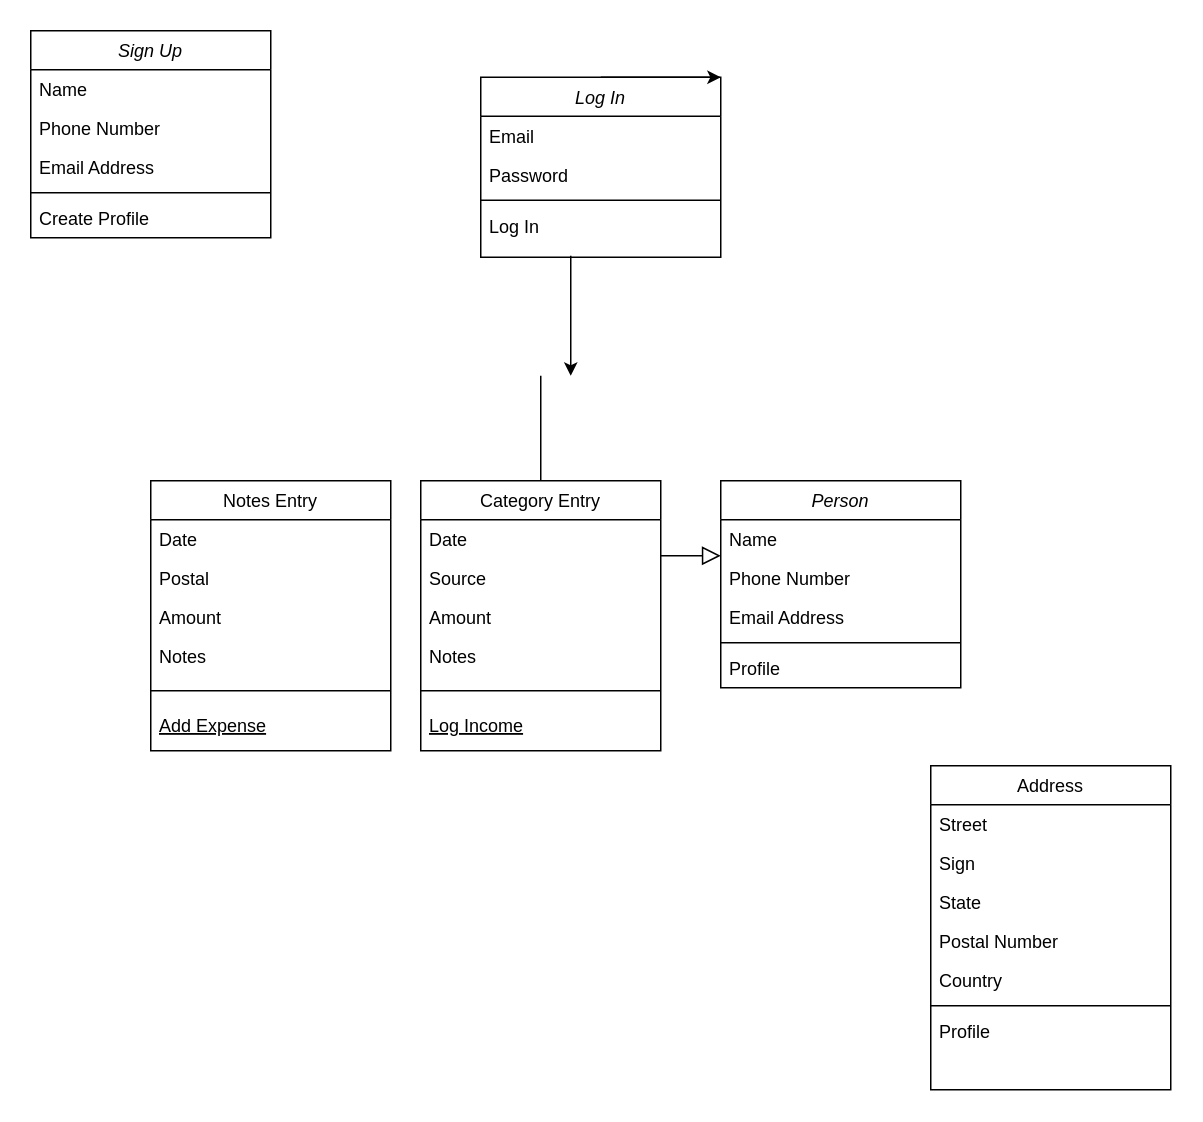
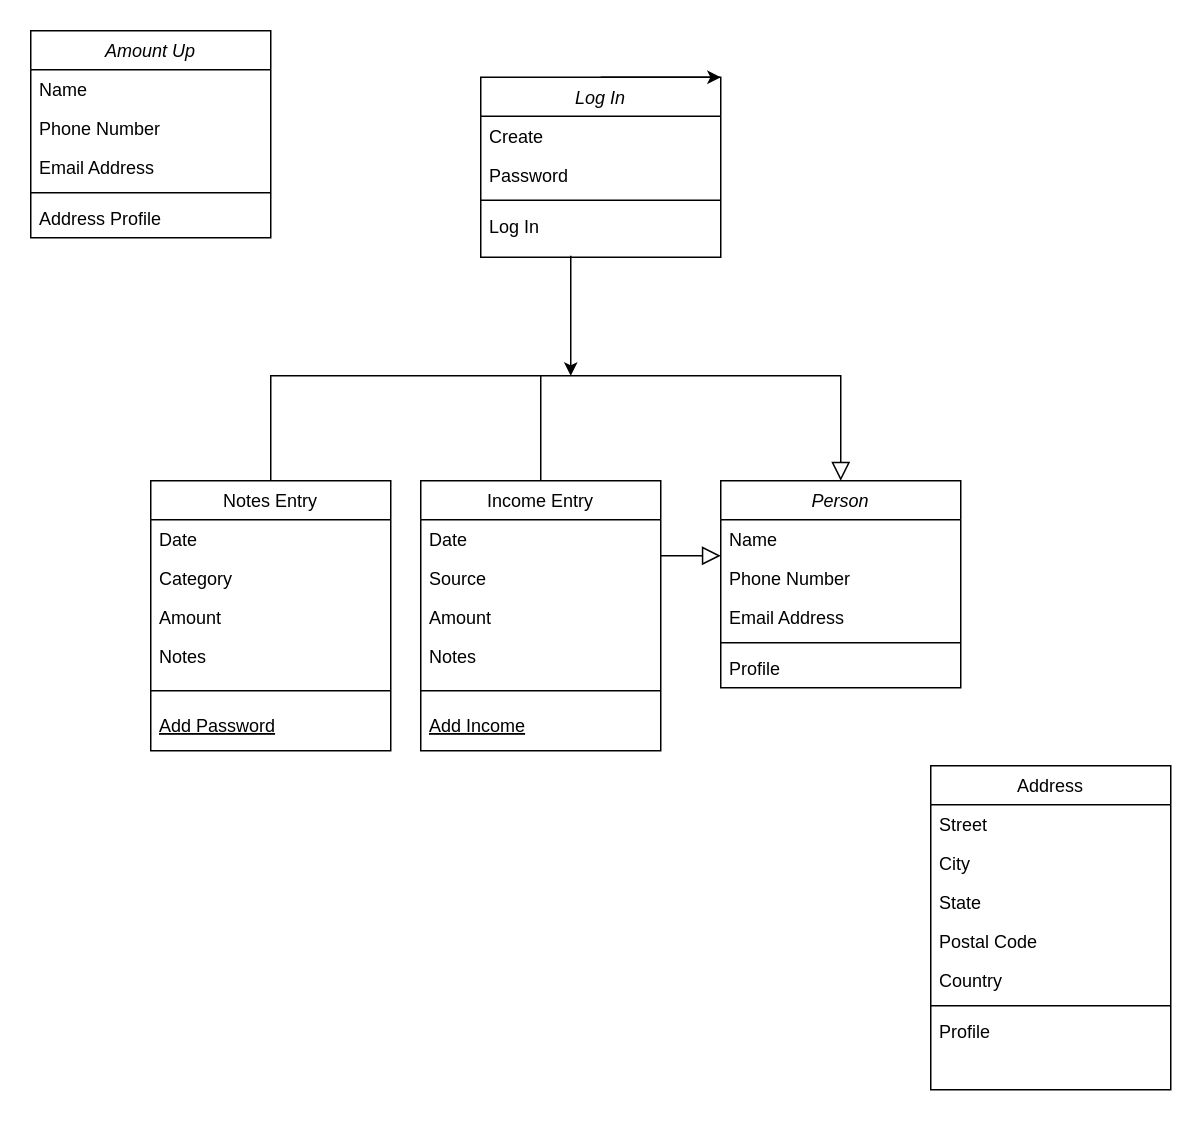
node "Sign Up": label "Sign Up" -> "Amount Up"
node "Email": label "Email" -> "Create"
node "Create Profile": label "Create Profile" -> "Address Profile"
edge "Notes Entry" -> "Person": added
node "Category Entry": label "Category Entry" -> "Income Entry"
node "Postal": label "Postal" -> "Category"
node "Add Expense": label "Add Expense" -> "Add Password"
node "Log Income": label "Log Income" -> "Add Income"
node "Sign": label "Sign" -> "City"
node "Postal Number": label "Postal Number" -> "Postal Code"
